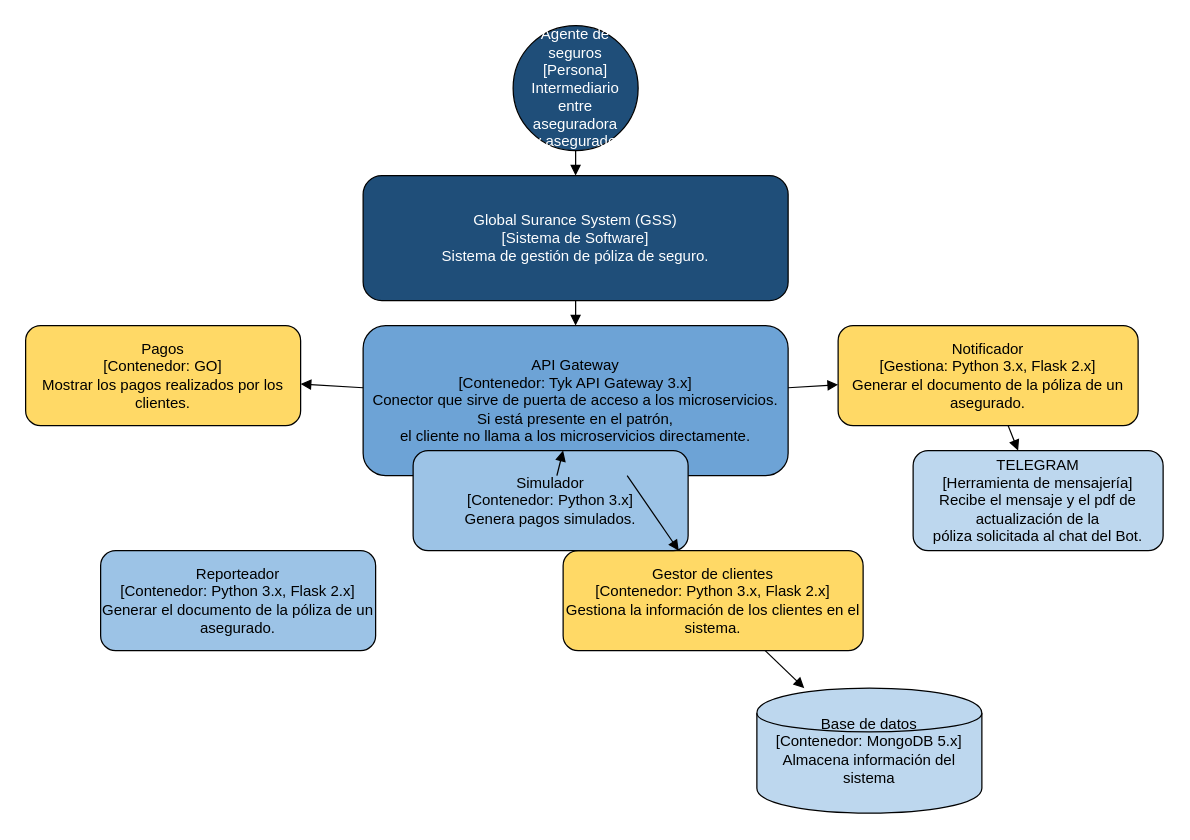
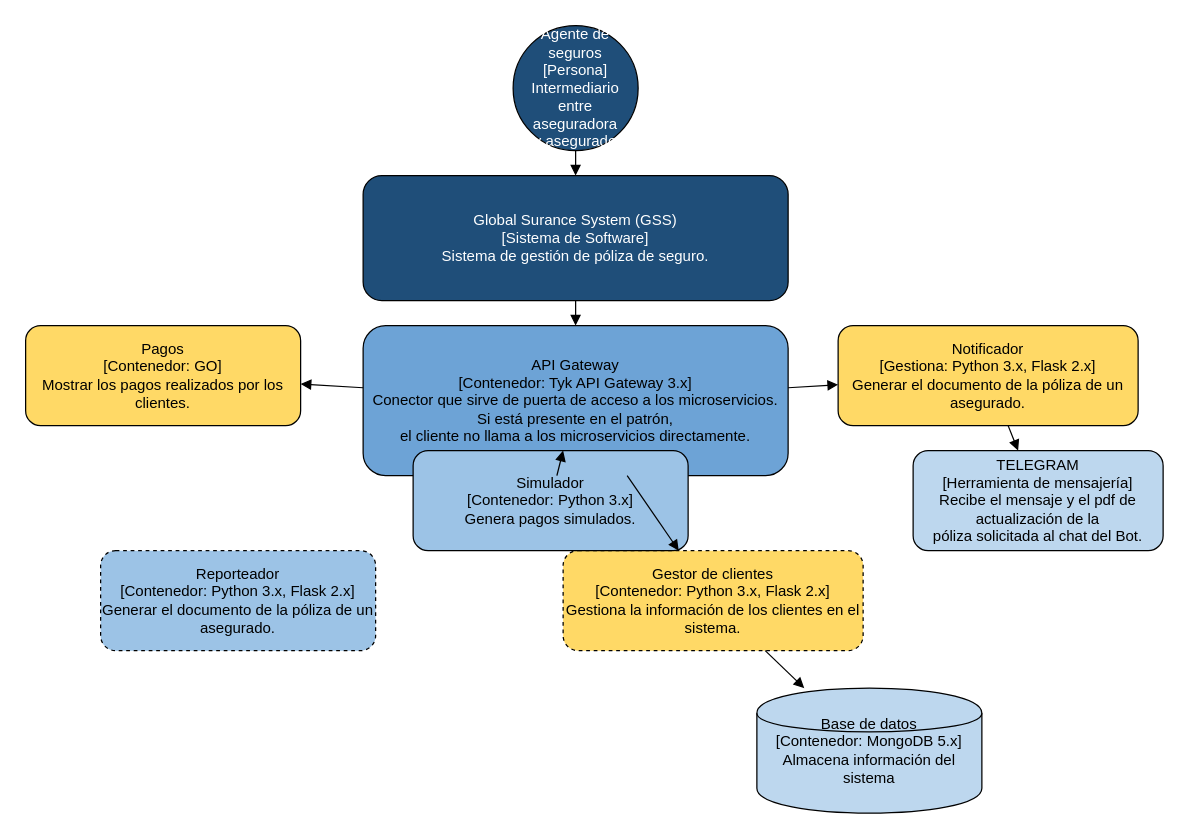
node "Reporteador [Contenedor: Python 3.x, Flask 2.x] Generar el documento de la póliza de un asegurado.": style solid -> dashed
node "Gestor de clientes [Contenedor: Python 3.x, Flask 2.x] Gestiona la información de los clientes en el sistema.": style solid -> dashed
